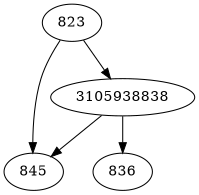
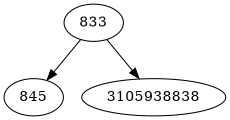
node "823": label "823" -> "833"
edge "3105938838" -> "845": removed
node "836": removed
